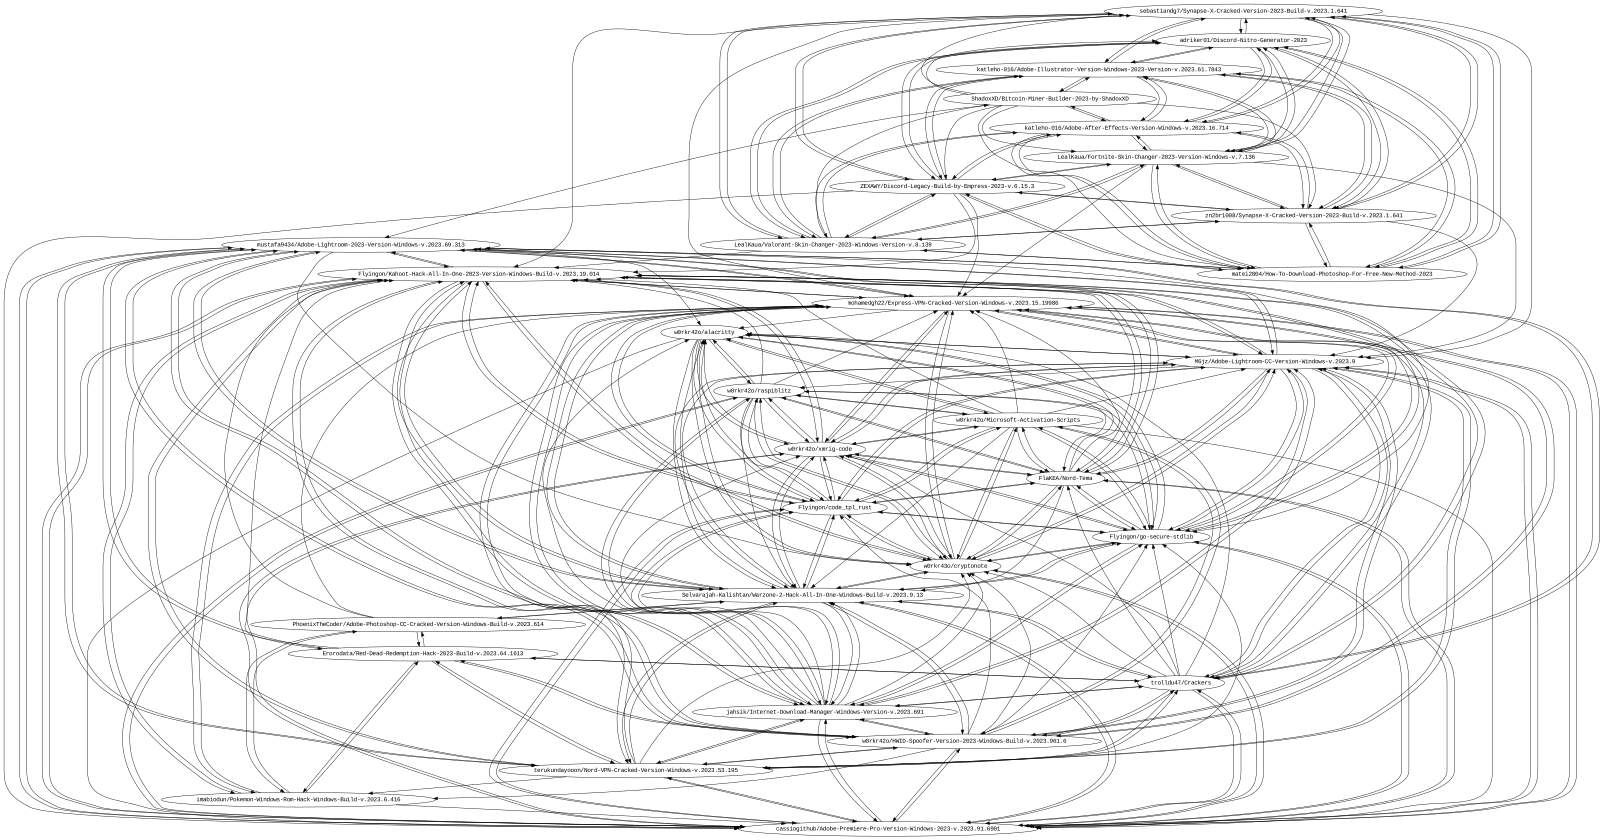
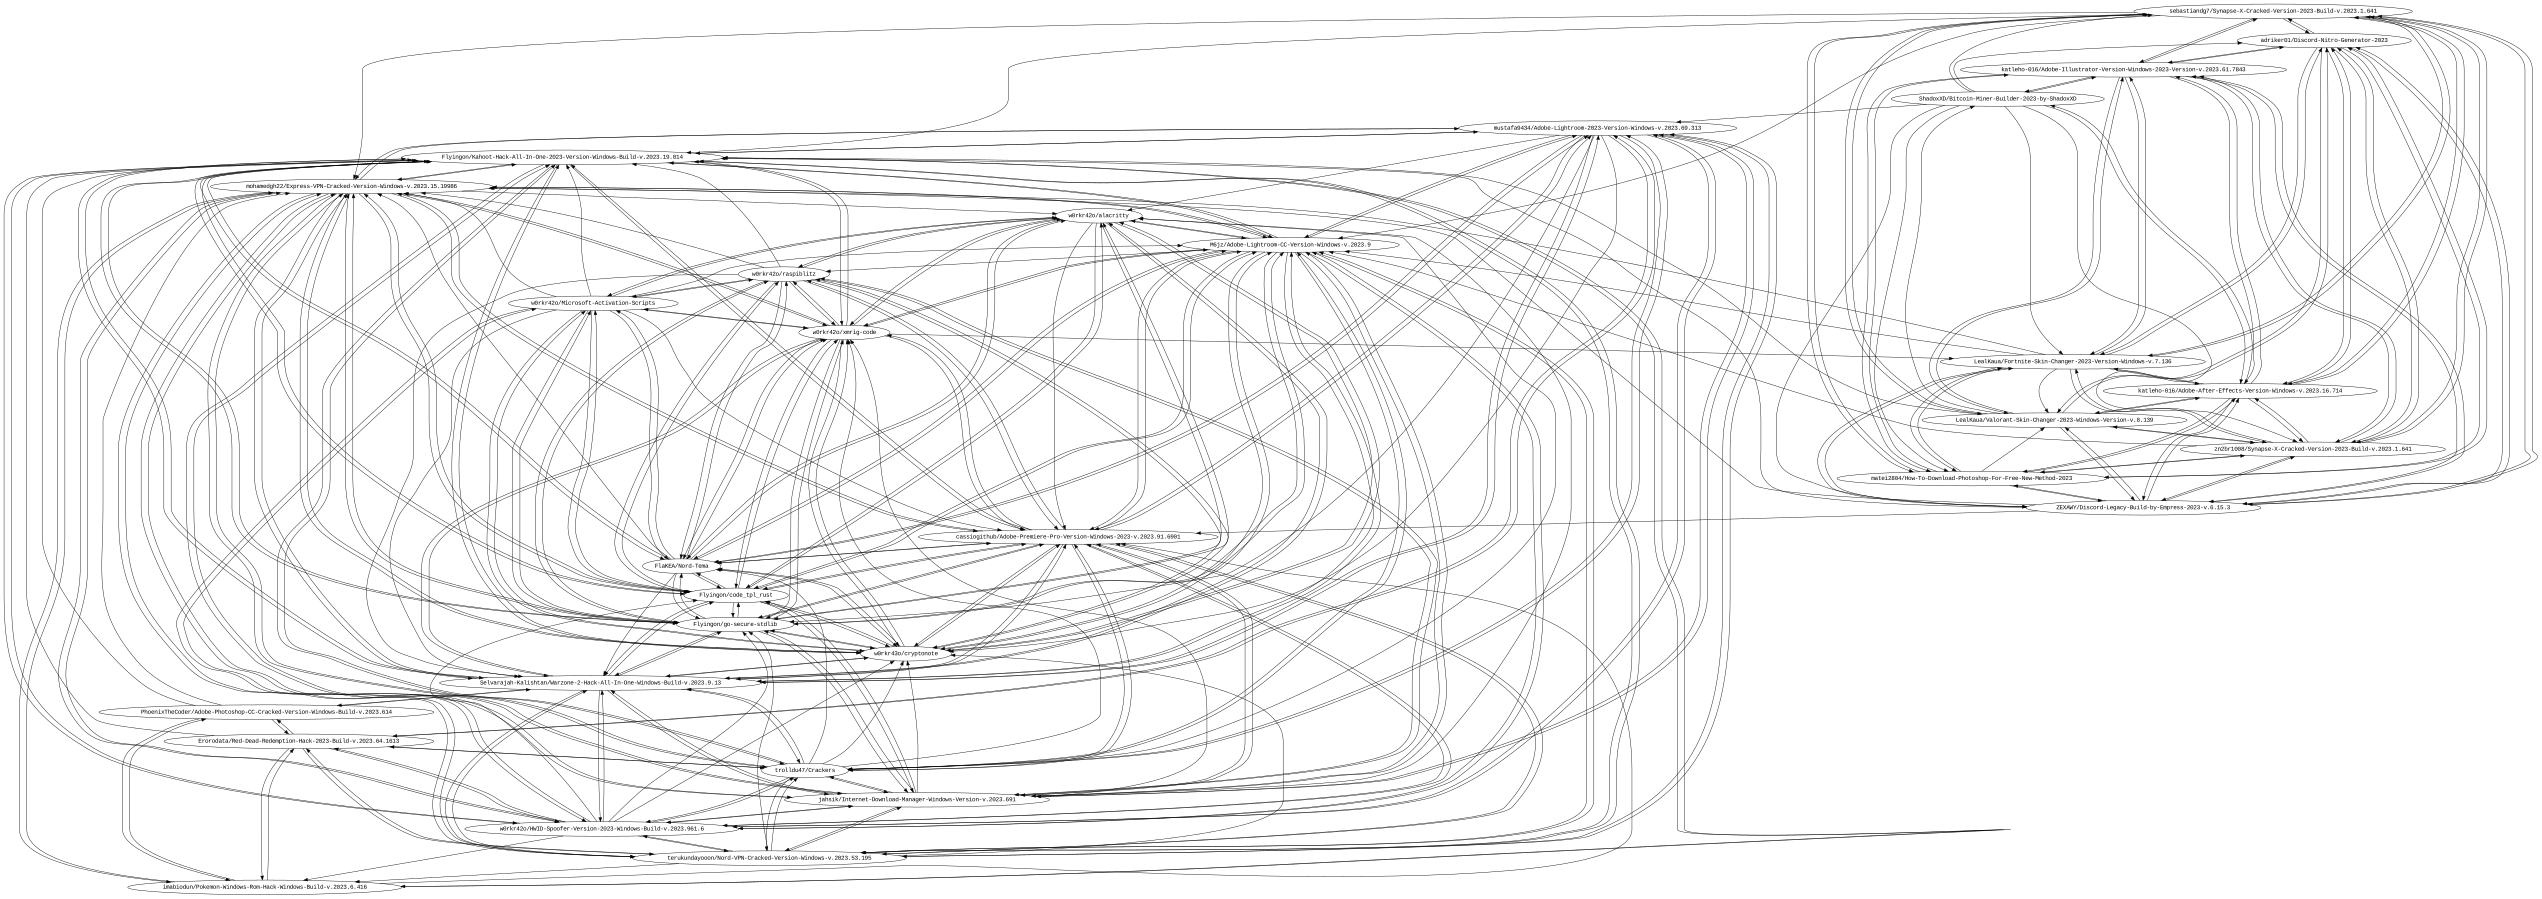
edge "LealKaua/Valorant-Skin-Changer-2023-Windows-Version-v.8.139" -> "LealKaua/Fortnite-Skin-Changer-2023-Version-Windows-v.7.136": now "w0rkr42o/xmrig-code" -> "LealKaua/Fortnite-Skin-Changer-2023-Version-Windows-v.7.136"
edge "LealKaua/Valorant-Skin-Changer-2023-Windows-Version-v.8.139" -> "matei2804/How-To-Download-Photoshop-For-Free-New-Method-2023": removed
edge "trolldu47/Crackers" -> "Flyingon/go-secure-stdlib": removed
